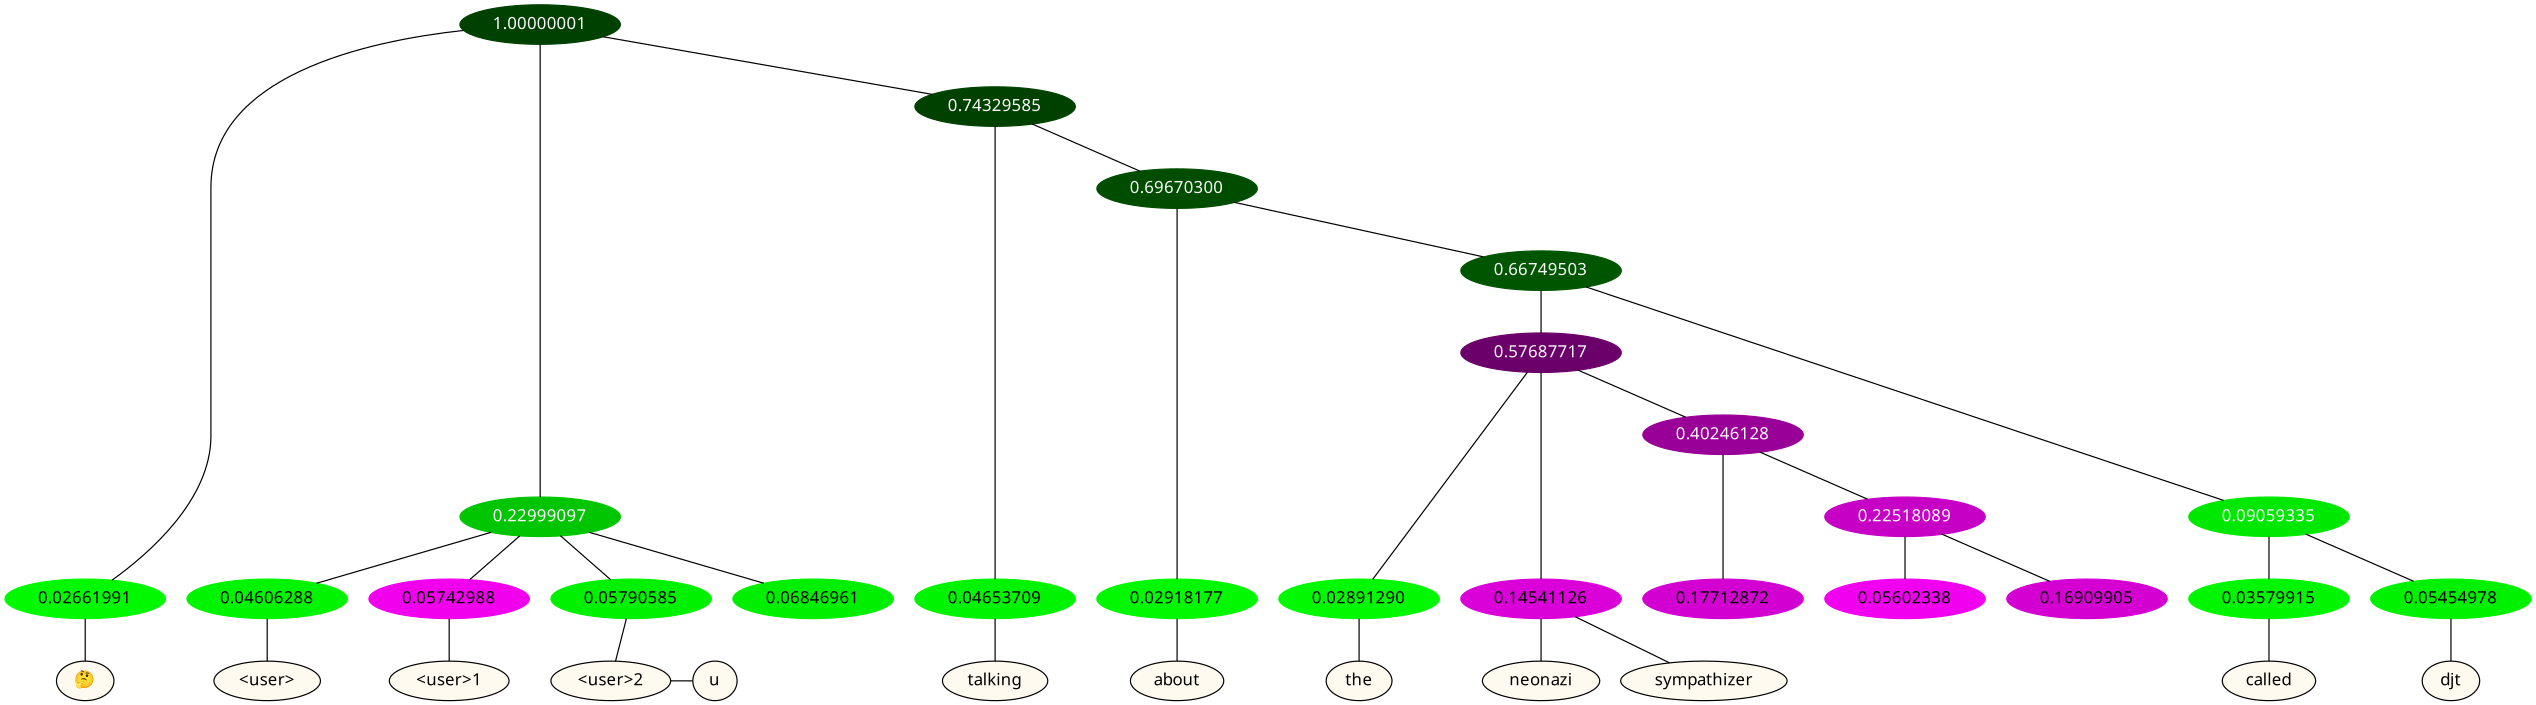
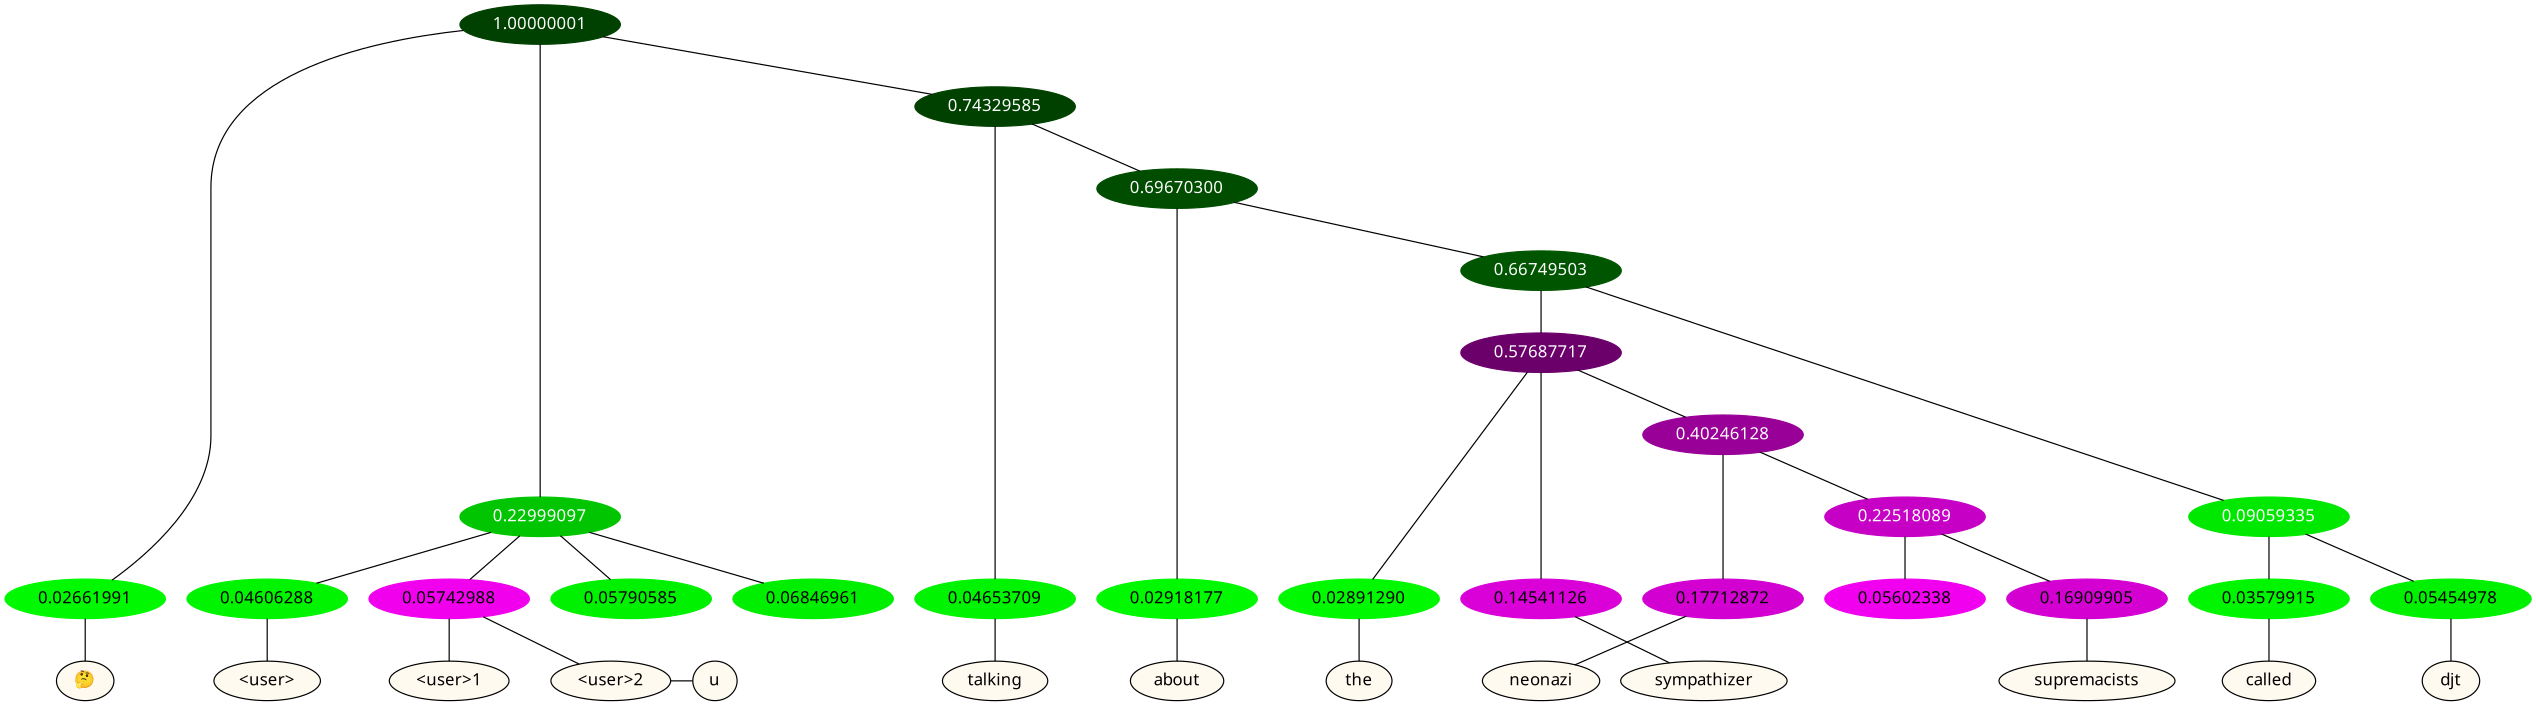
edge "0.05790585" -- "<user>2": now "0.05742988" -- "<user>2"
edge "0.14541126" -- "neonazi": now "0.17712872" -- "neonazi"
node "supremacists": added
